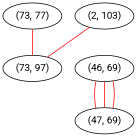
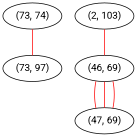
node "(73, 77)": label "(73, 77)" -> "(73, 74)"
edge "(2, 103)" -- "(73, 97)": now "(2, 103)" -- "(46, 69)"
